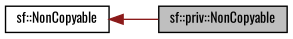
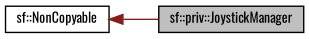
node "sf::priv::NonCopyable": label "sf::priv::NonCopyable" -> "sf::priv::JoystickManager"
